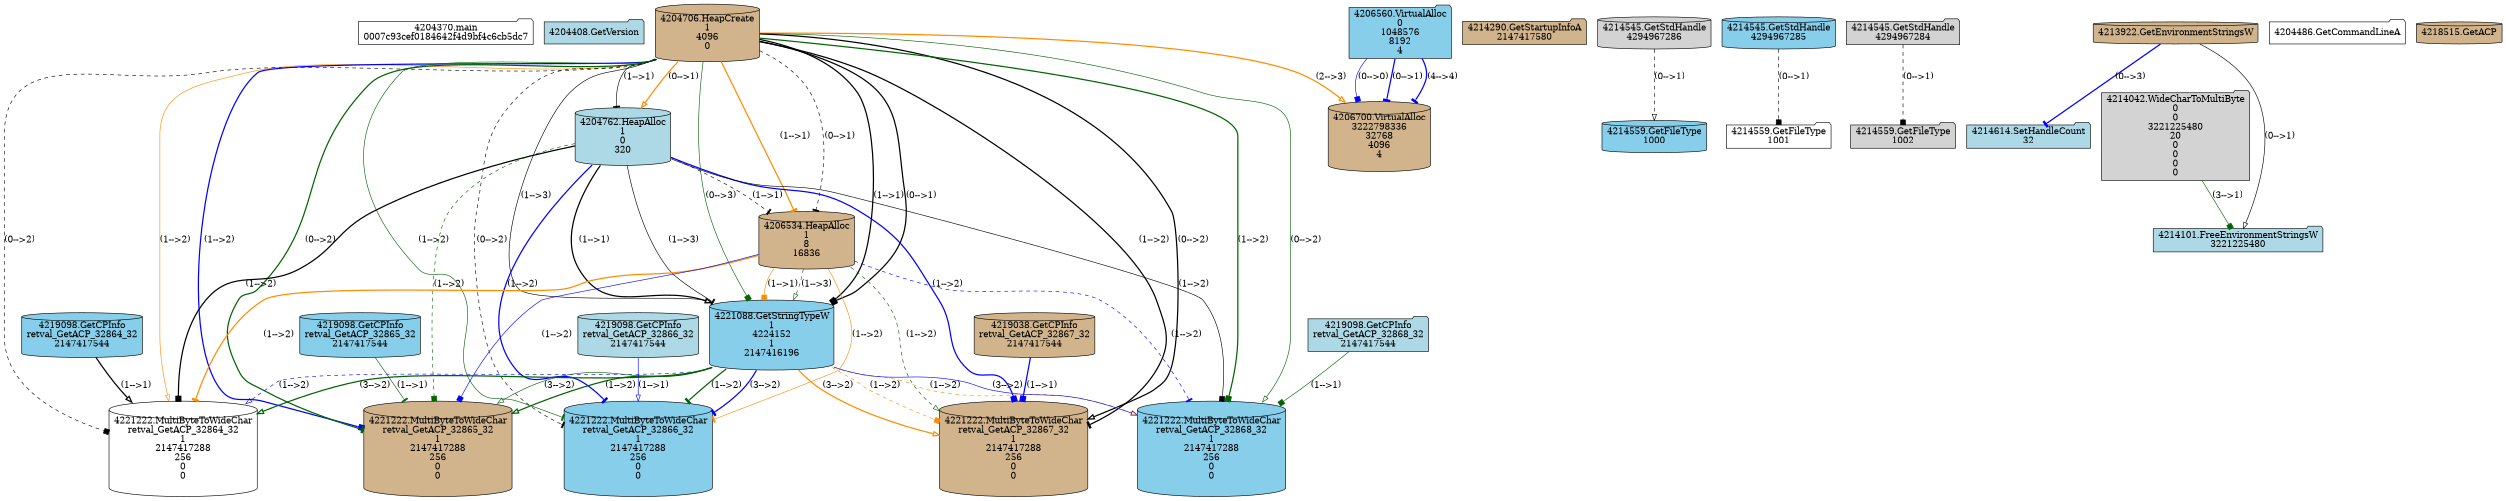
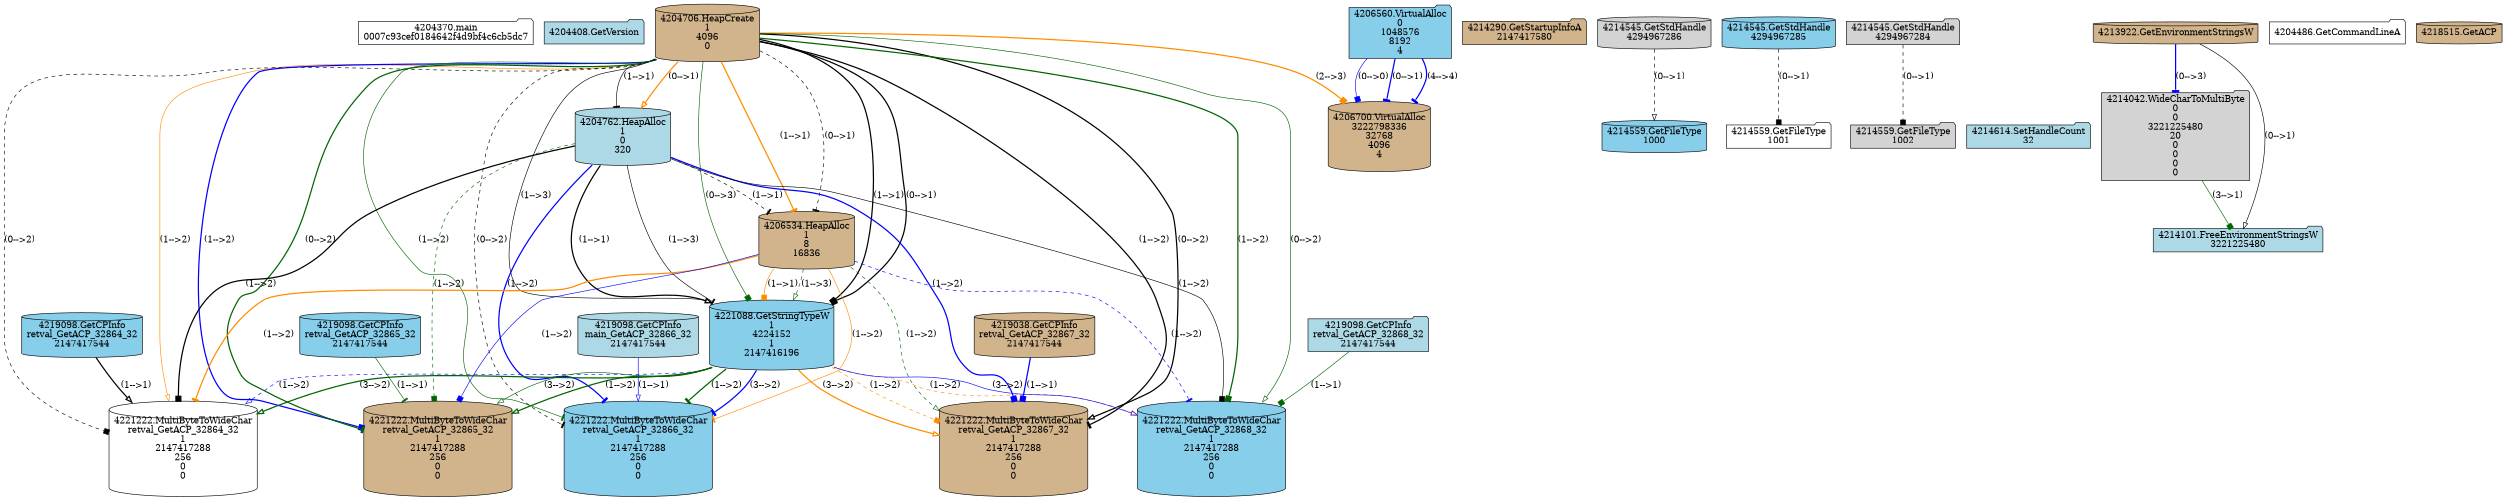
edge "4204706.HeapCreate 1 4096 0" -> "4206700.VirtualAlloc 3222798336 32768 4096 4": arrowhead onormal -> box
edge "4213922.GetEnvironmentStringsW" -> "4214614.SetHandleCount 32": now "4213922.GetEnvironmentStringsW" -> "4214042.WideCharToMultiByte 0 0 3221225480 20 0 0 0 0"
node "4219098.GetCPInfo retval_GetACP_32866_32 2147417544": label "4219098.GetCPInfo retval_GetACP_32866_32 2147417544" -> "4219098.GetCPInfo main_GetACP_32866_32 2147417544"
